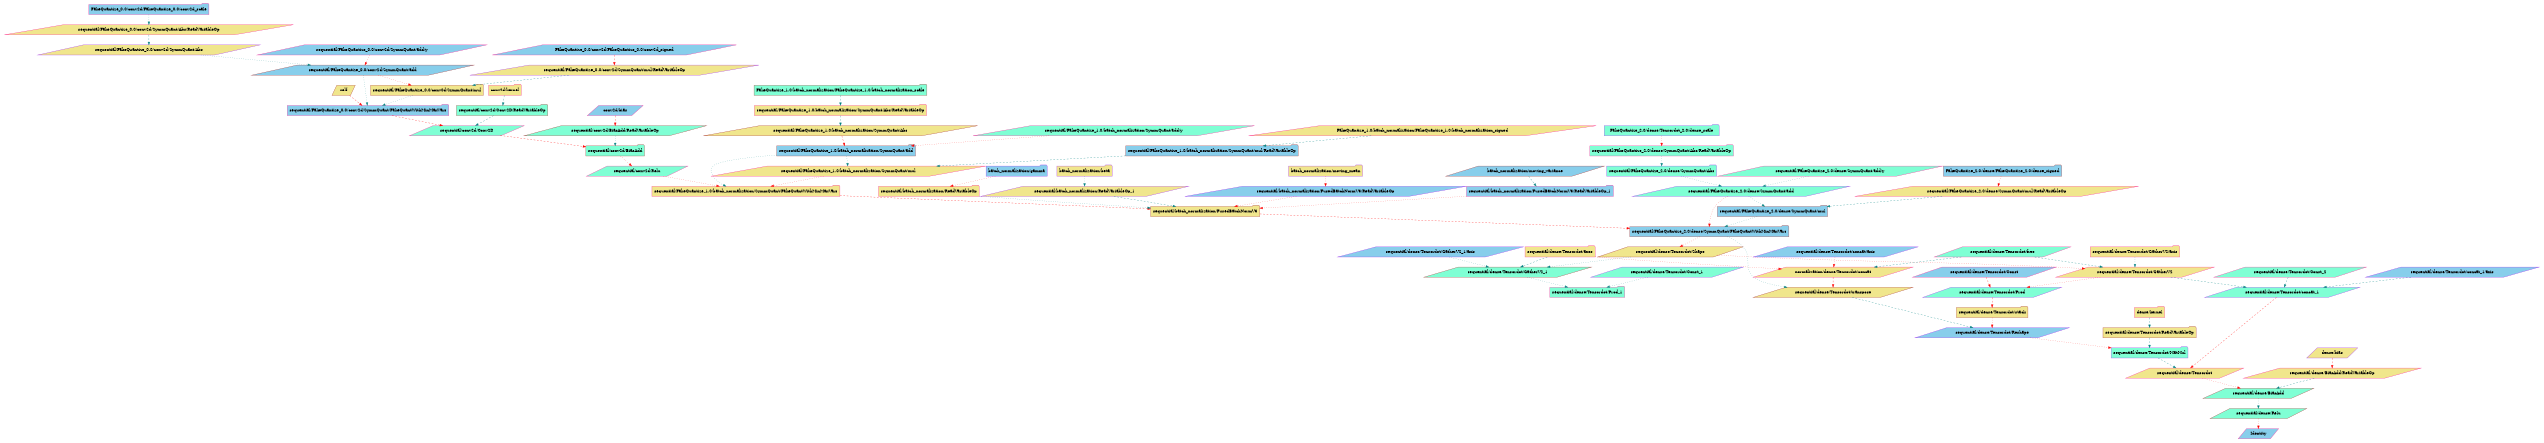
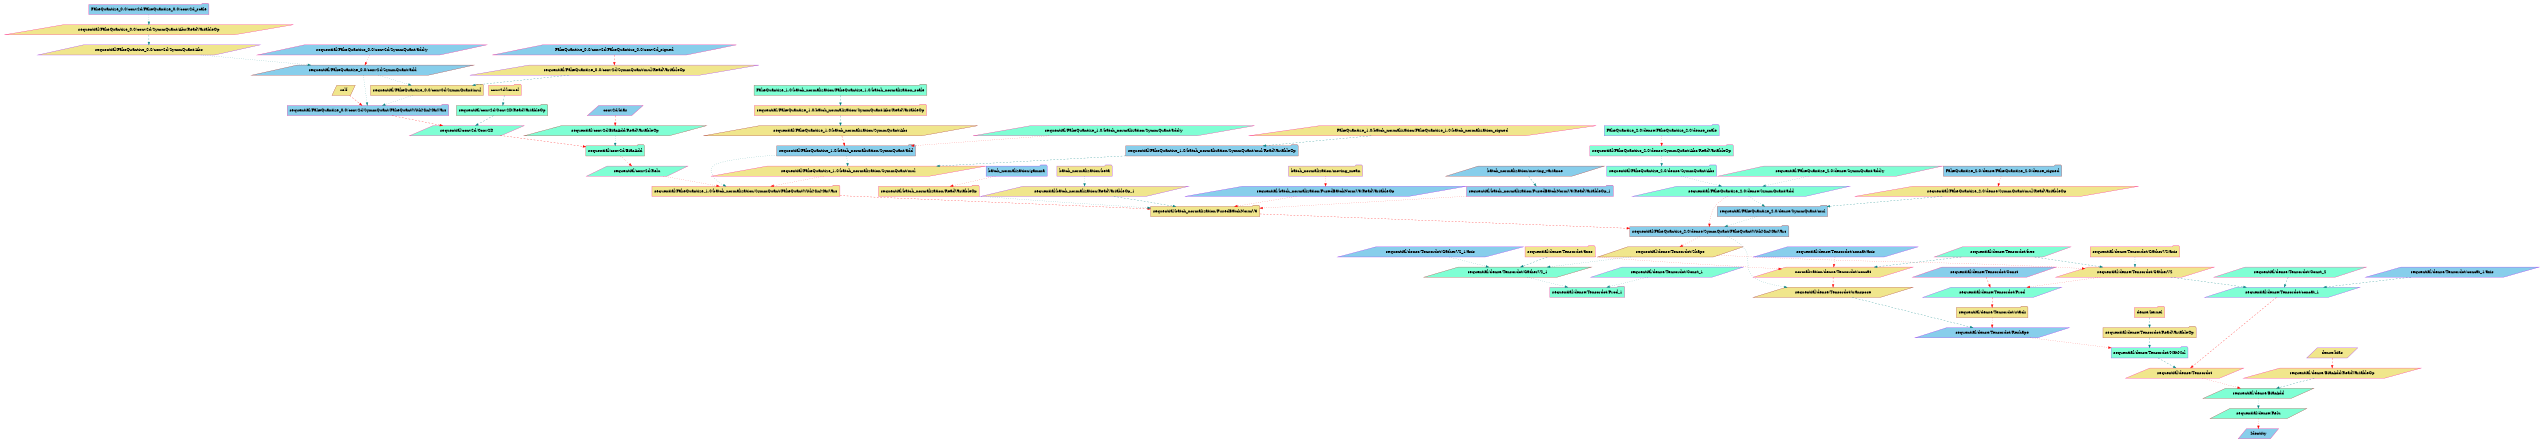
edge "sequential/FakeQuantize_0.0/conv2d/SymmQuant/add" -> "sequential/FakeQuantize_0.0/conv0d/SymmQuant/mul": color red -> teal
node "FakeQuantize_2.0/dense/Tensordot_2.0/dense_scale": label "FakeQuantize_2.0/dense/Tensordot_2.0/dense_scale" -> "FakeQuantize_2.0/dense/FakeQuantize_2.0/dense_scale"
